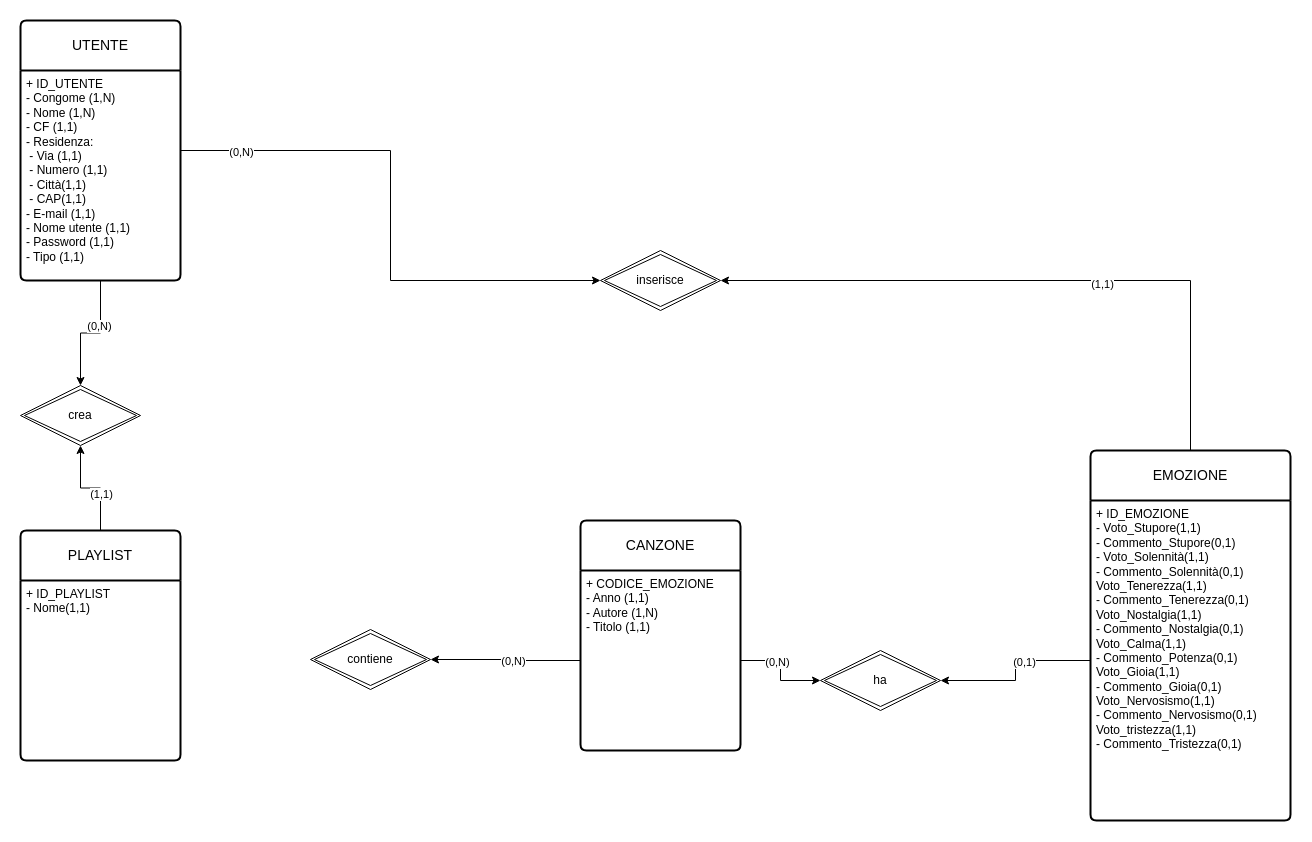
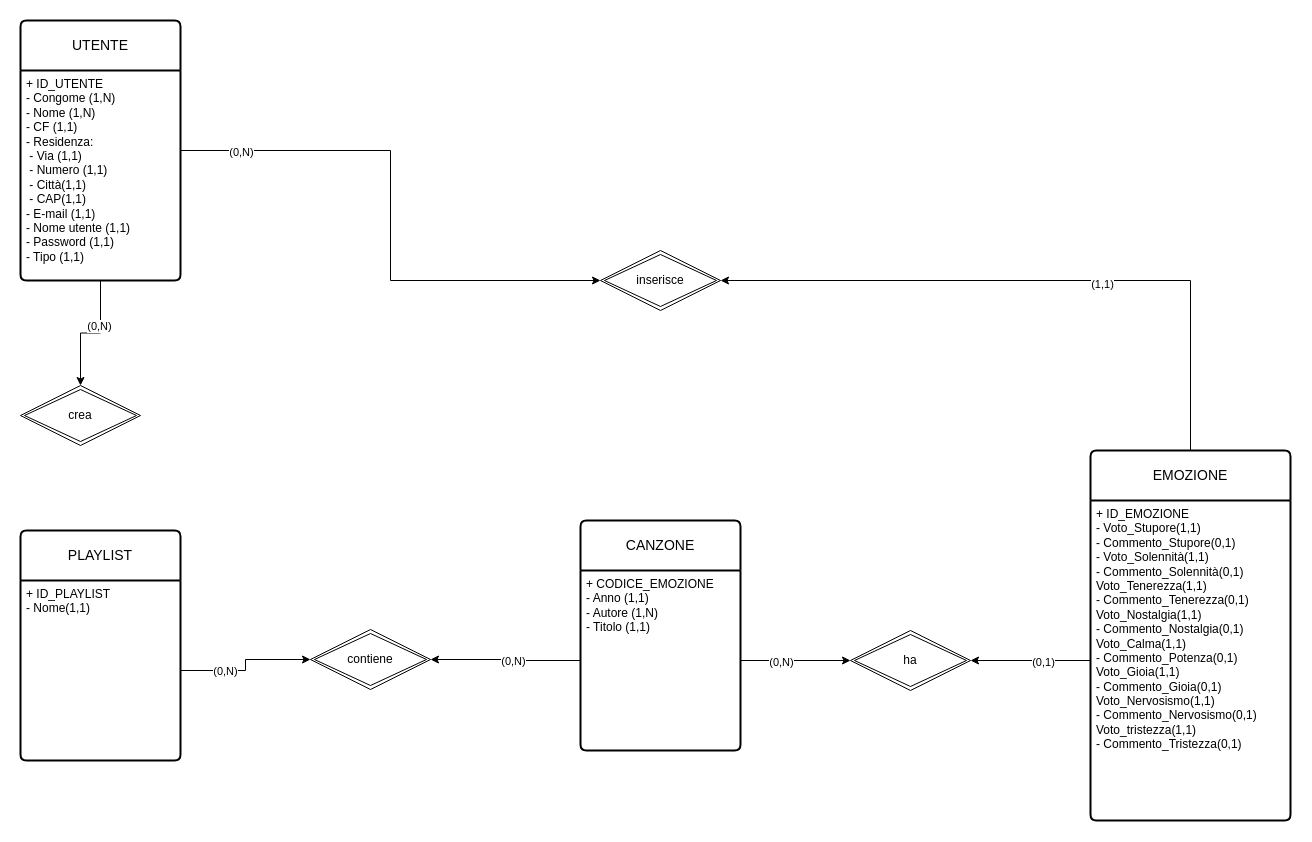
edge "PLAYLIST" -> "crea": removed, label "(1,1)"
edge "+ ID_PLAYLIST - Nome(1,1)" -> "contiene": added, label "(0,N)"
node "ha": moved (881, 681) -> (911, 661)
